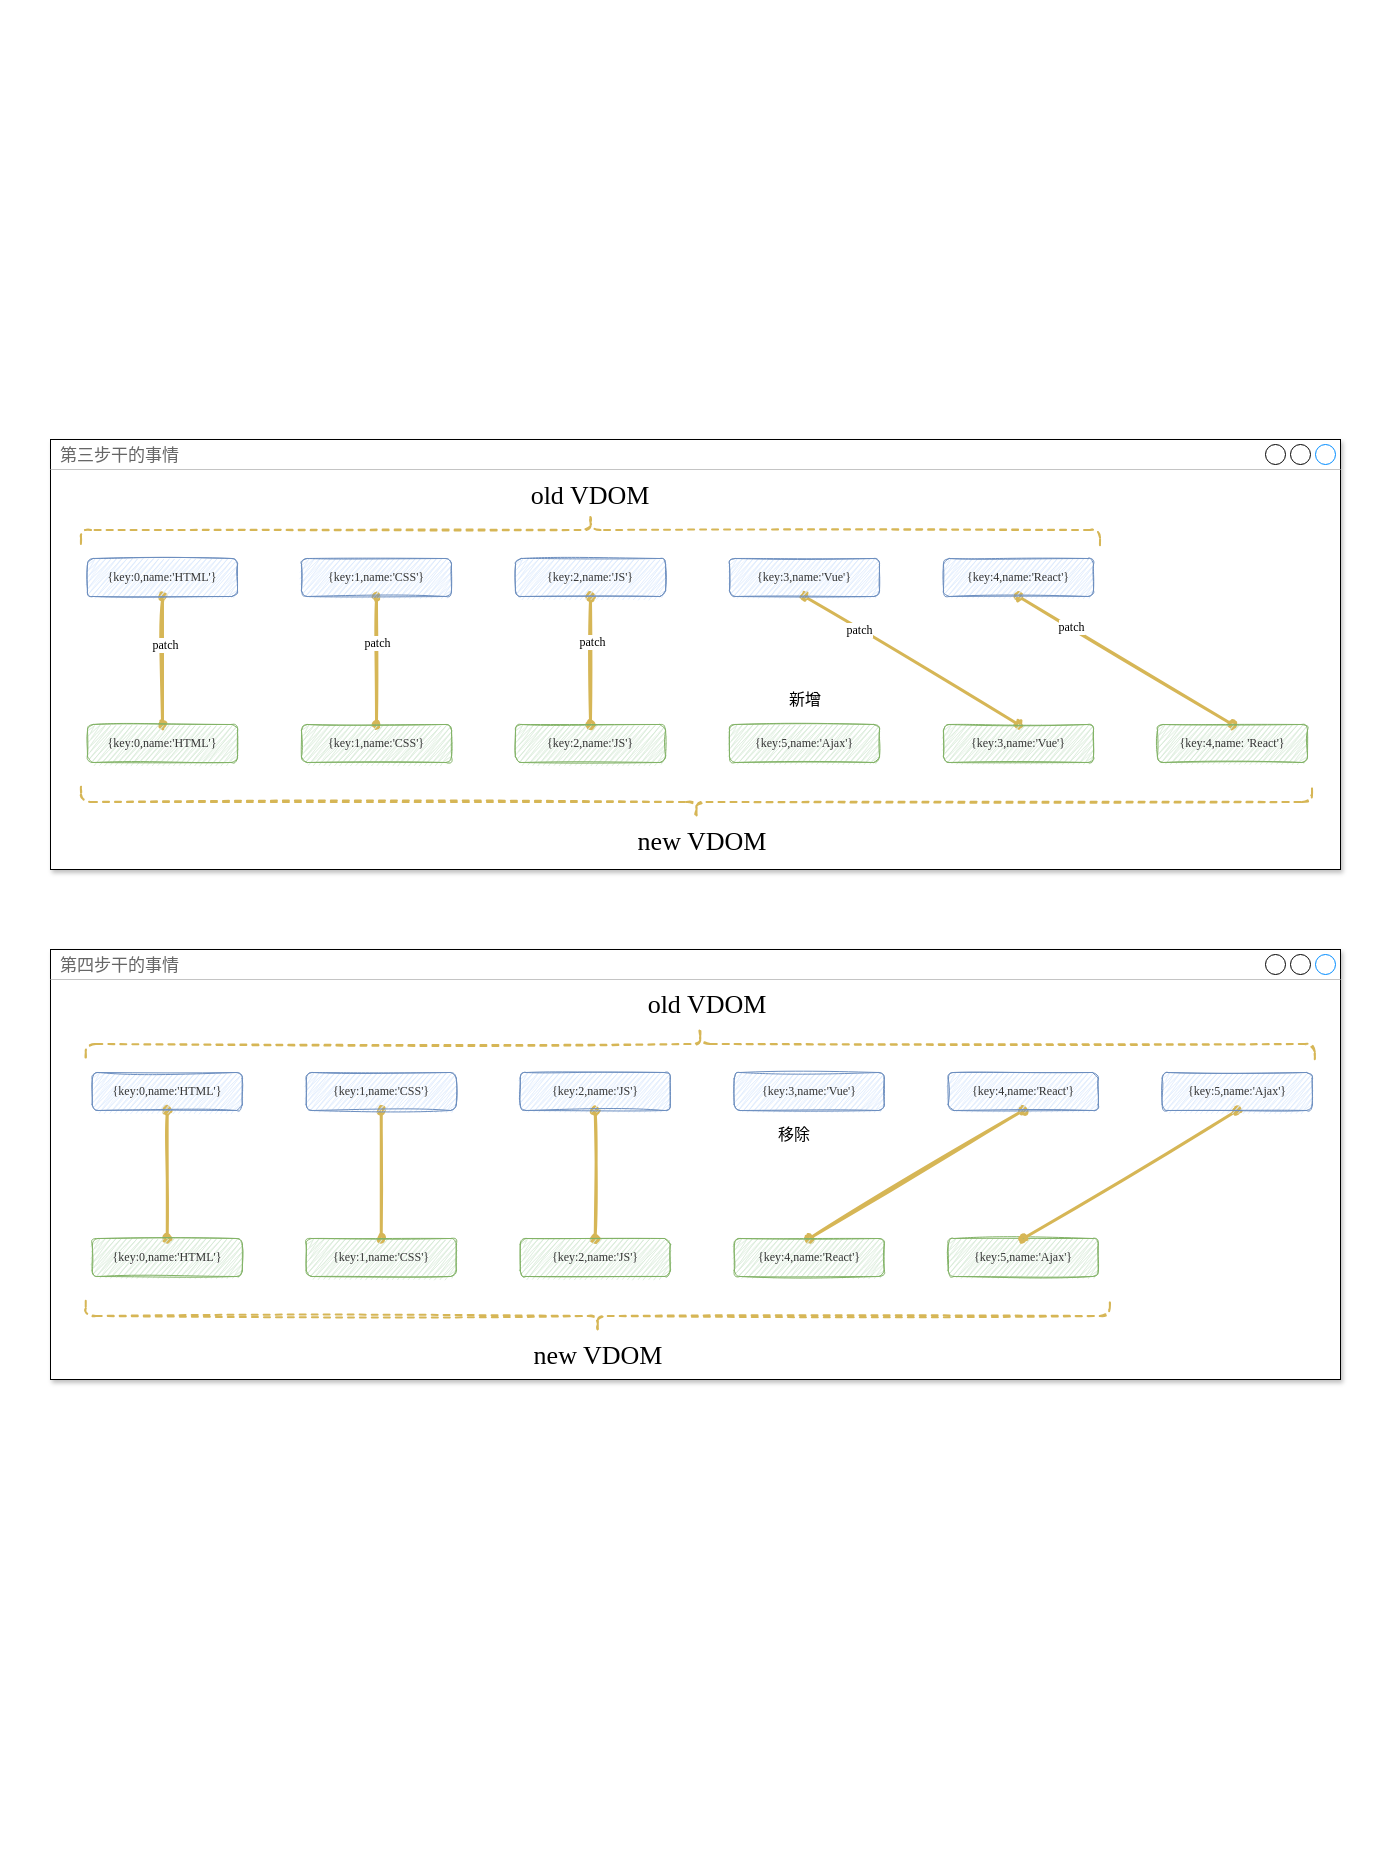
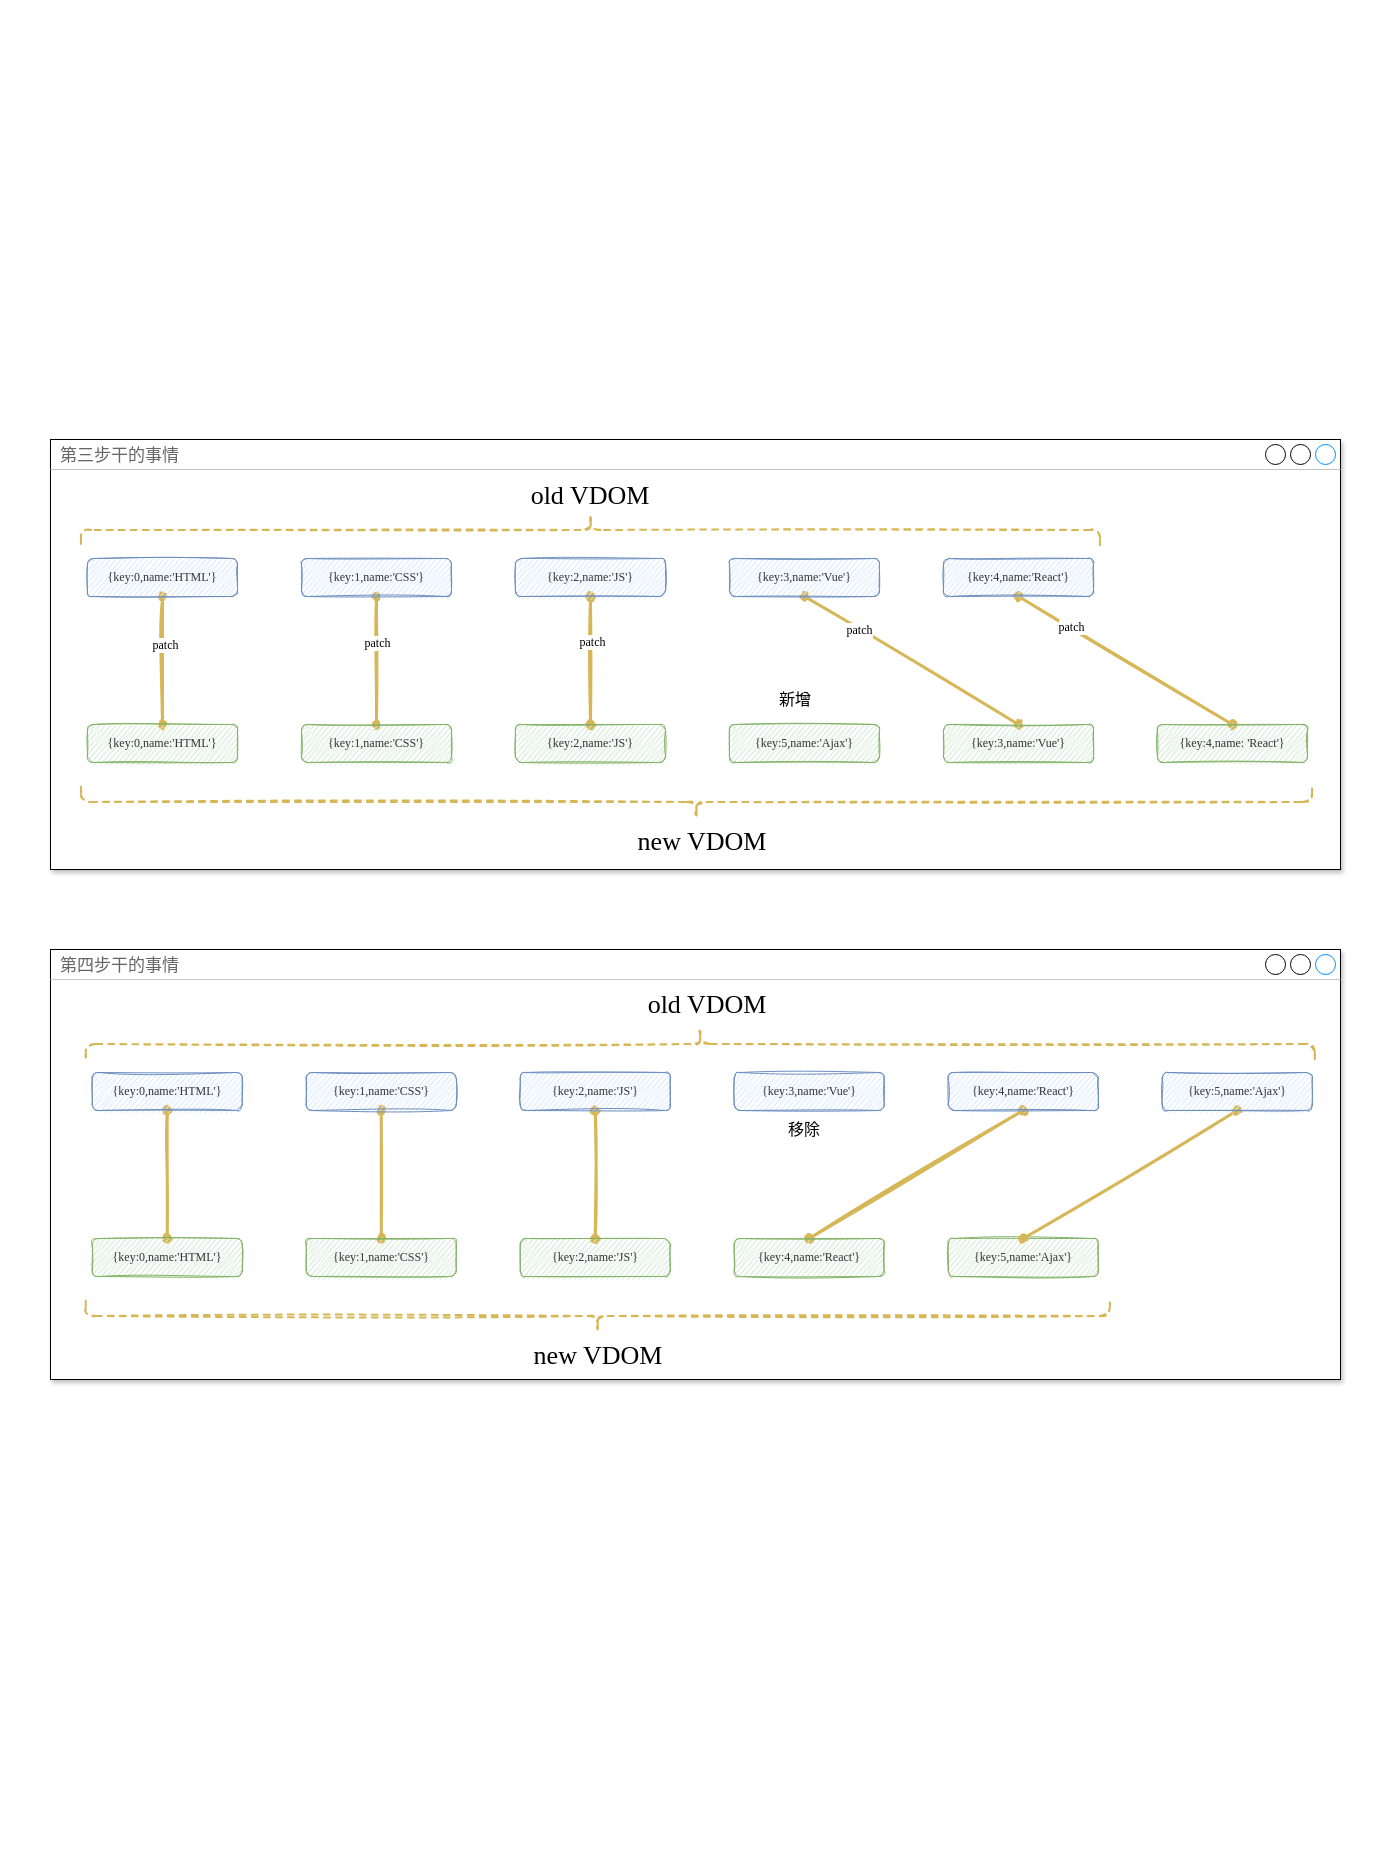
node "新增": moved (806, 700) -> (796, 700)
node "移除": moved (795, 1135) -> (805, 1130)
